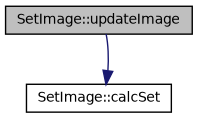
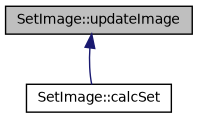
edge "SetImage::updateImage" -> "SetImage::calcSet": reversed
